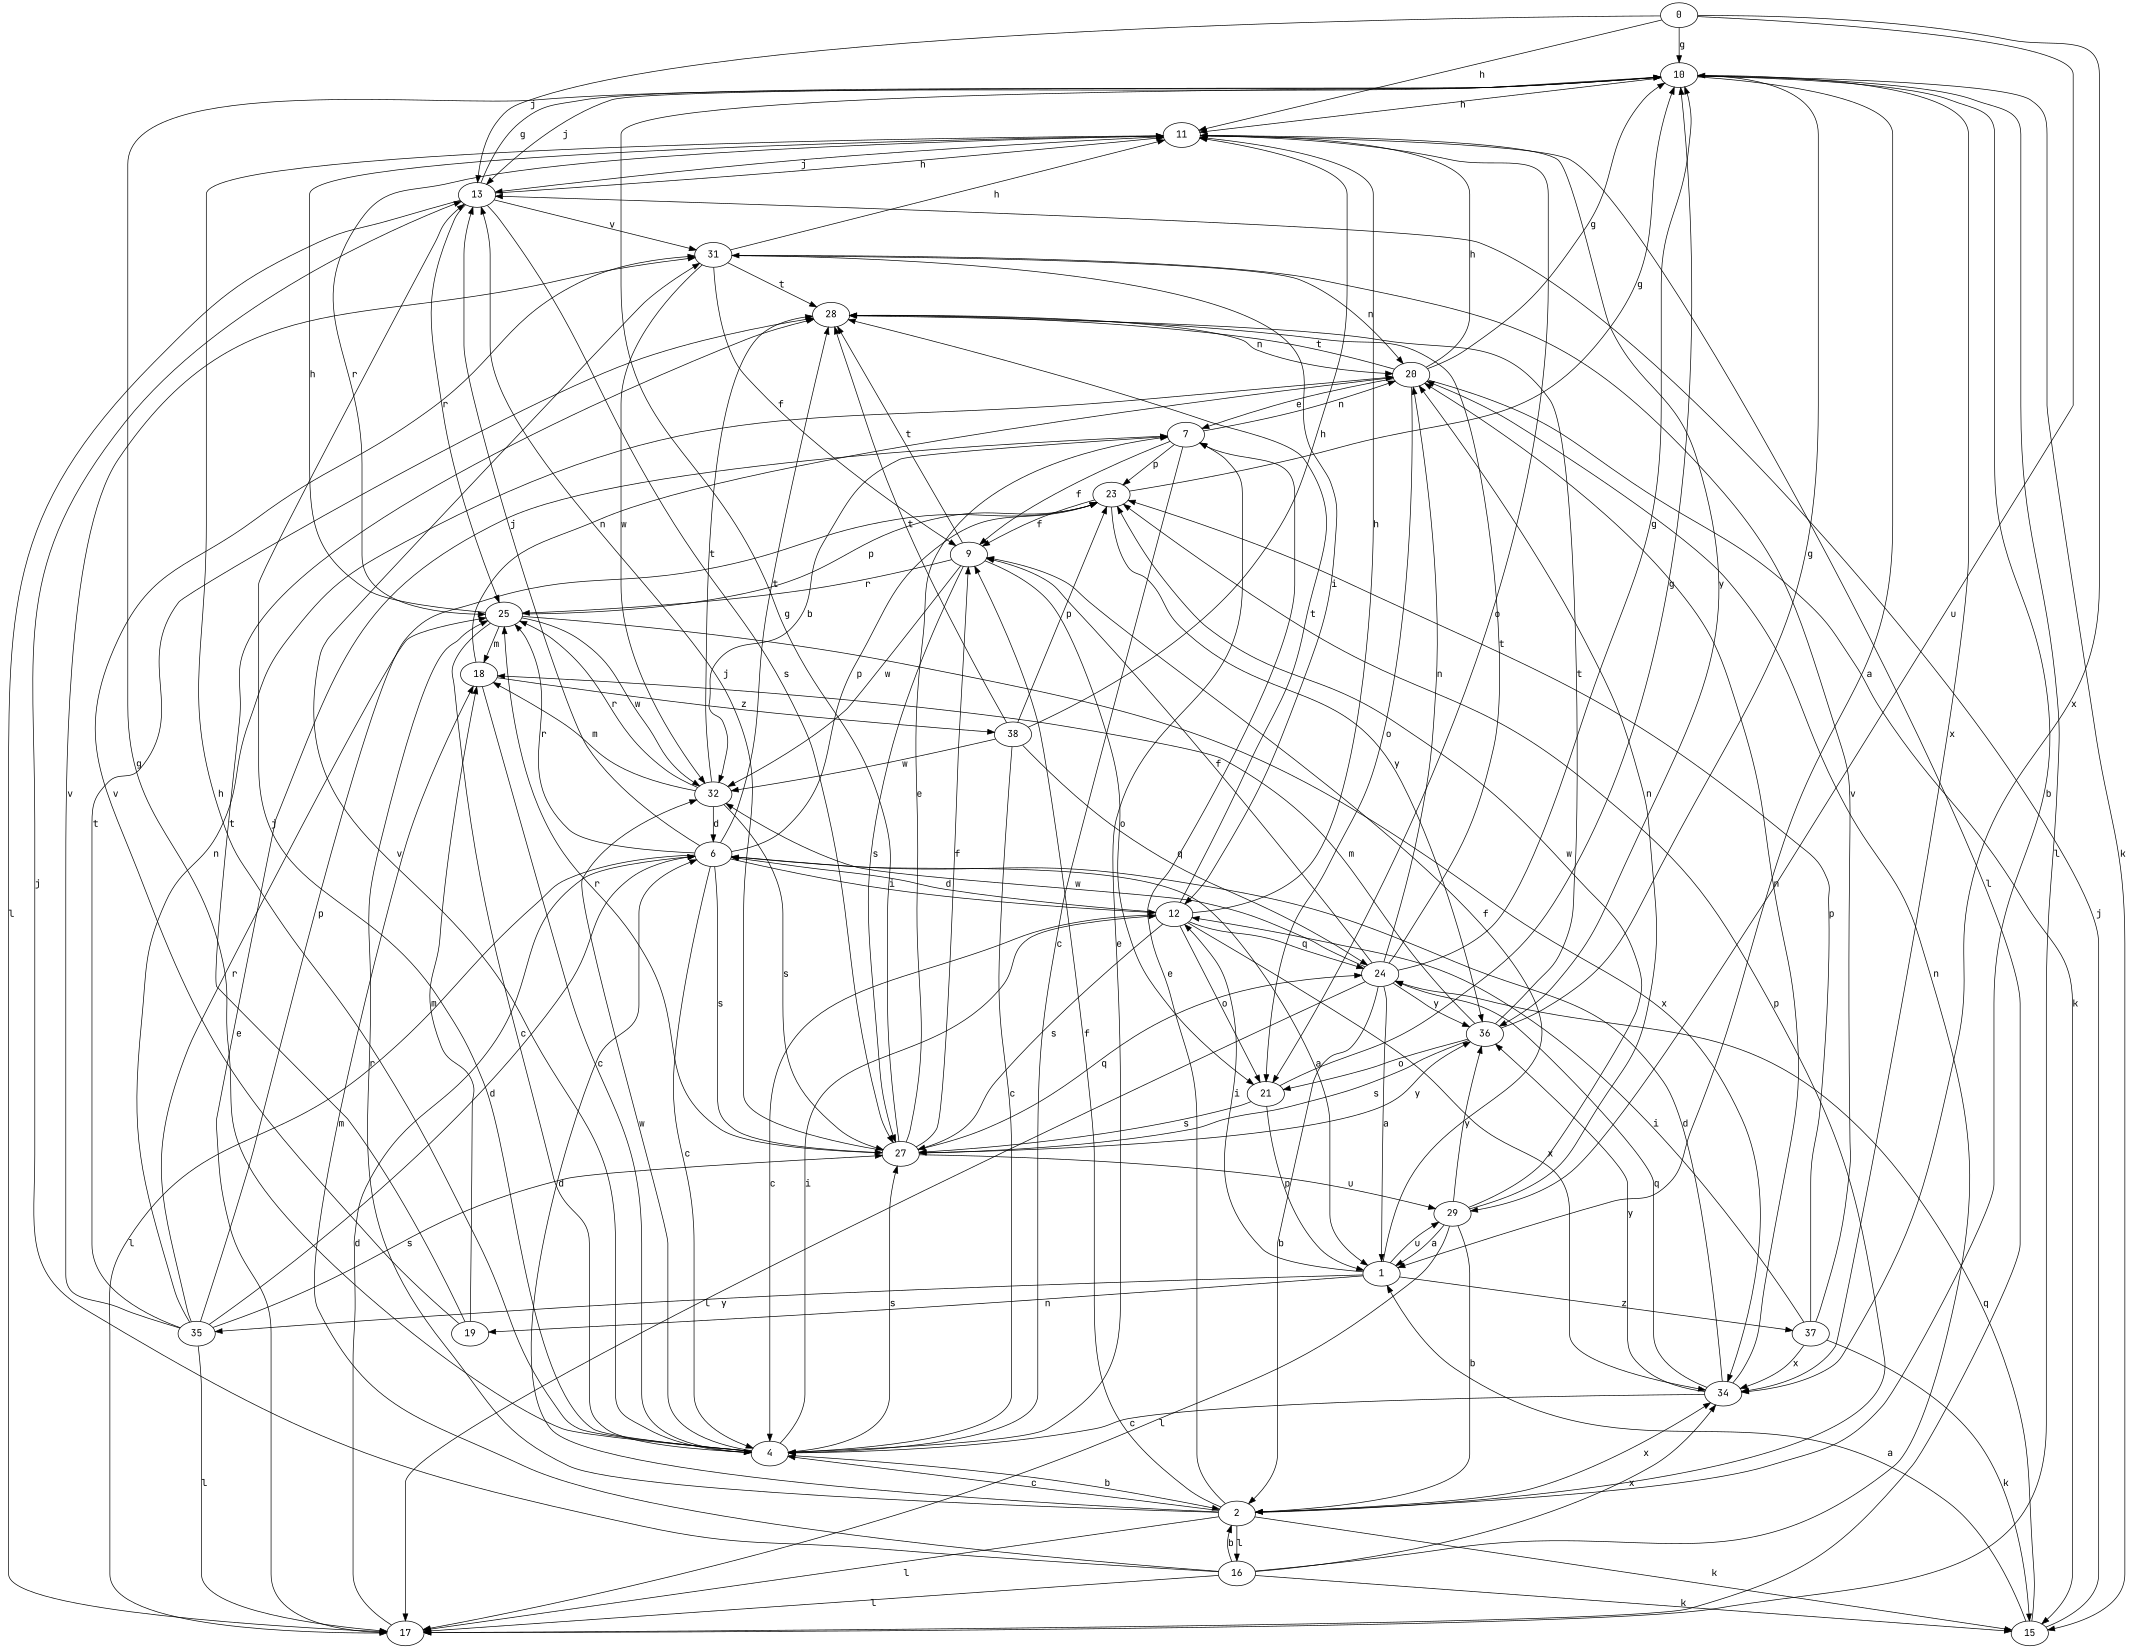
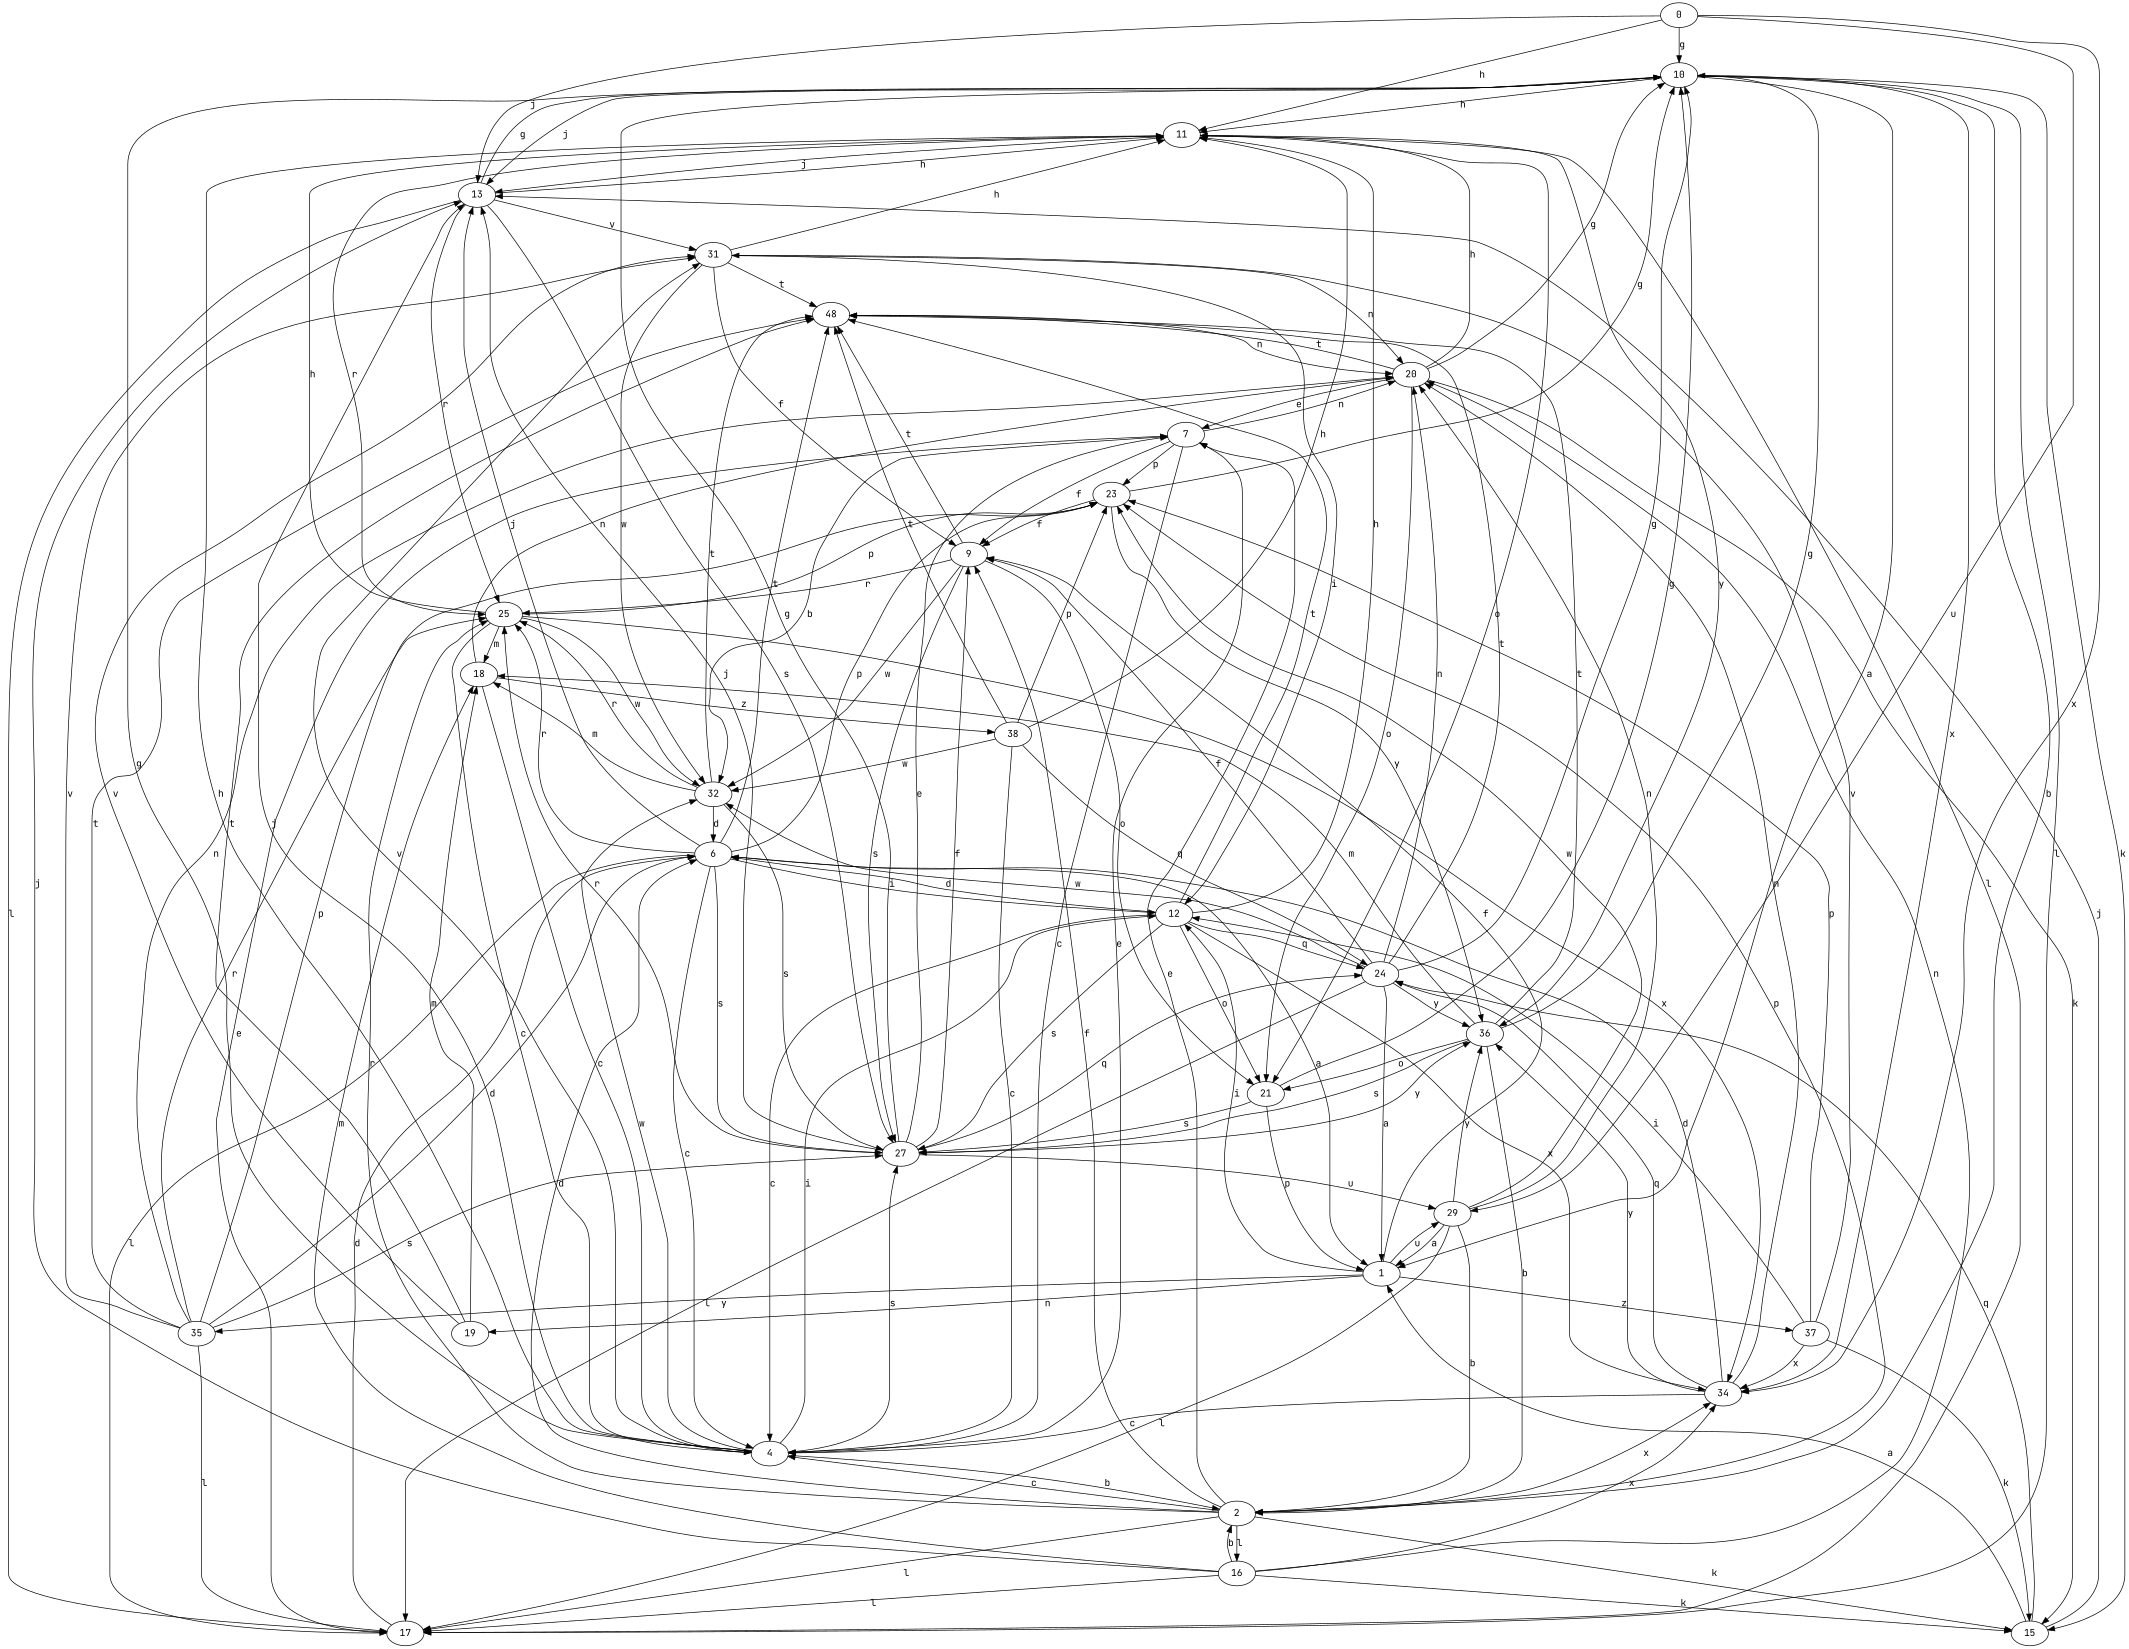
node "28": label "28" -> "48"
edge "24" -> "2": now "36" -> "2"
